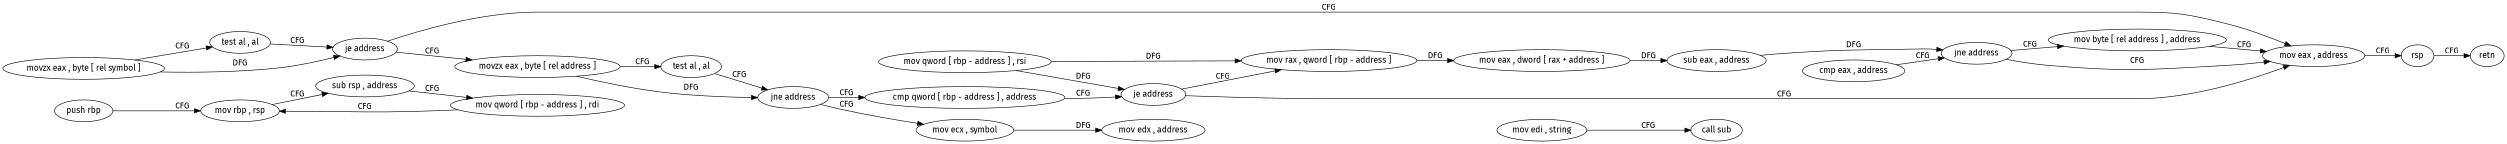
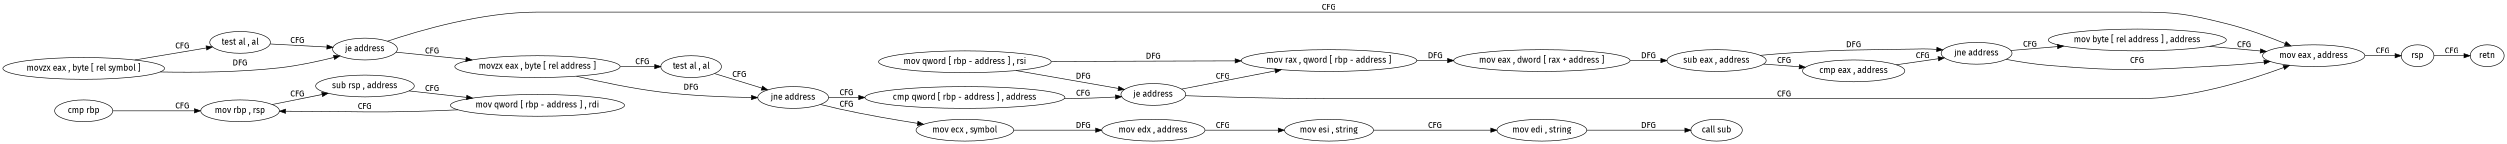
edge "sub eax , address" -> "cmp eax , address": added, label "CFG"
node "push rbp": label "push rbp" -> "cmp rbp"
edge "mov edi , string" -> "call sub": label "CFG" -> "DFG"
node "mov esi , string": added
